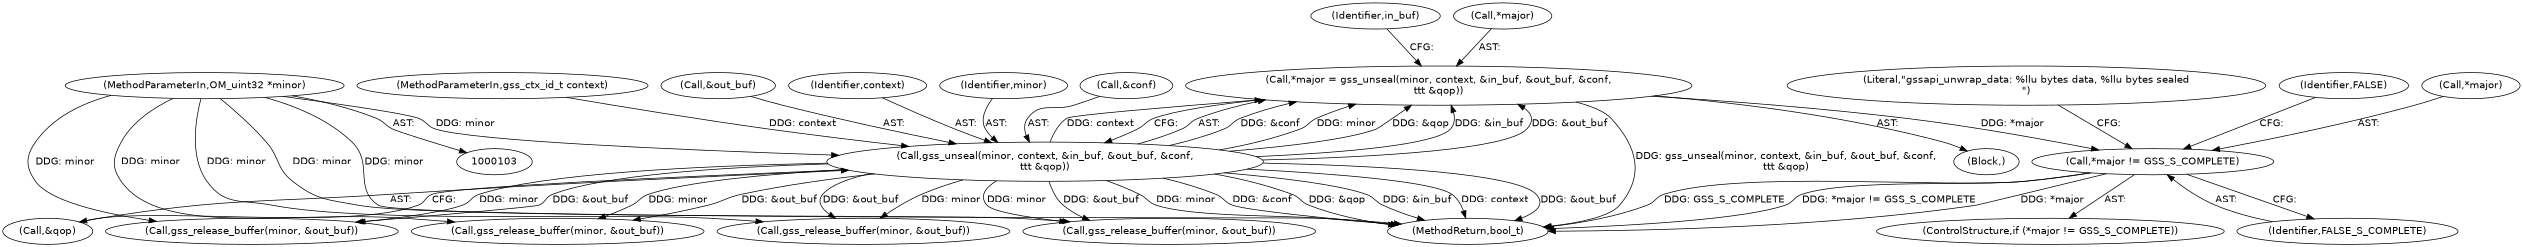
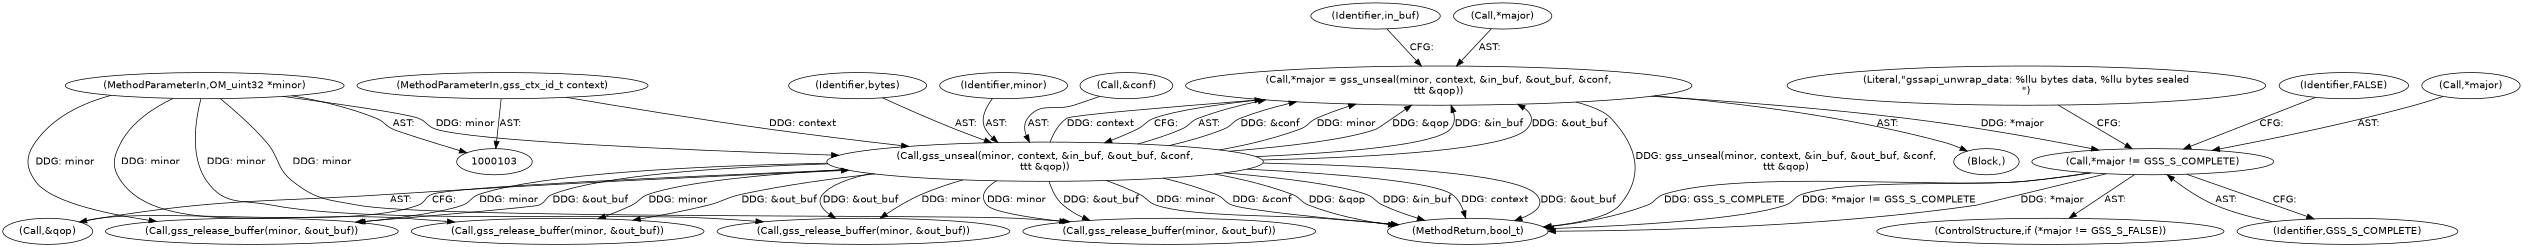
node "(Call,&out_buf)": removed
node "(Identifier,context)": label "(Identifier,context)" -> "(Identifier,bytes)"
edge "(MethodParameterIn,gss_ctx_id_t context)" -> "1000103": added, label "AST:"
edge "(MethodParameterIn,OM_uint32 *minor)" -> "(MethodReturn,bool_t)": removed, label "DDG: minor"
node "(ControlStructure,if (*major != GSS_S_COMPLETE))": label "(ControlStructure,if (*major != GSS_S_COMPLETE))" -> "(ControlStructure,if (*major != GSS_S_FALSE))"
node "(Identifier,FALSE_S_COMPLETE)": label "(Identifier,FALSE_S_COMPLETE)" -> "(Identifier,GSS_S_COMPLETE)"
